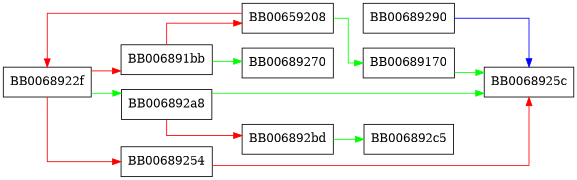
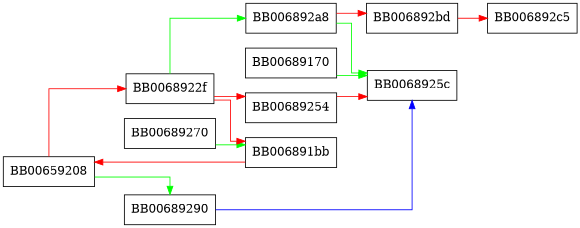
edge "BB00659208" -> "BB00689170": now "BB00659208" -> "BB00689290"
edge "BB006891bb" -> "BB00689270": reversed
edge "BB006892bd" -> "BB006892c5": color green -> red
